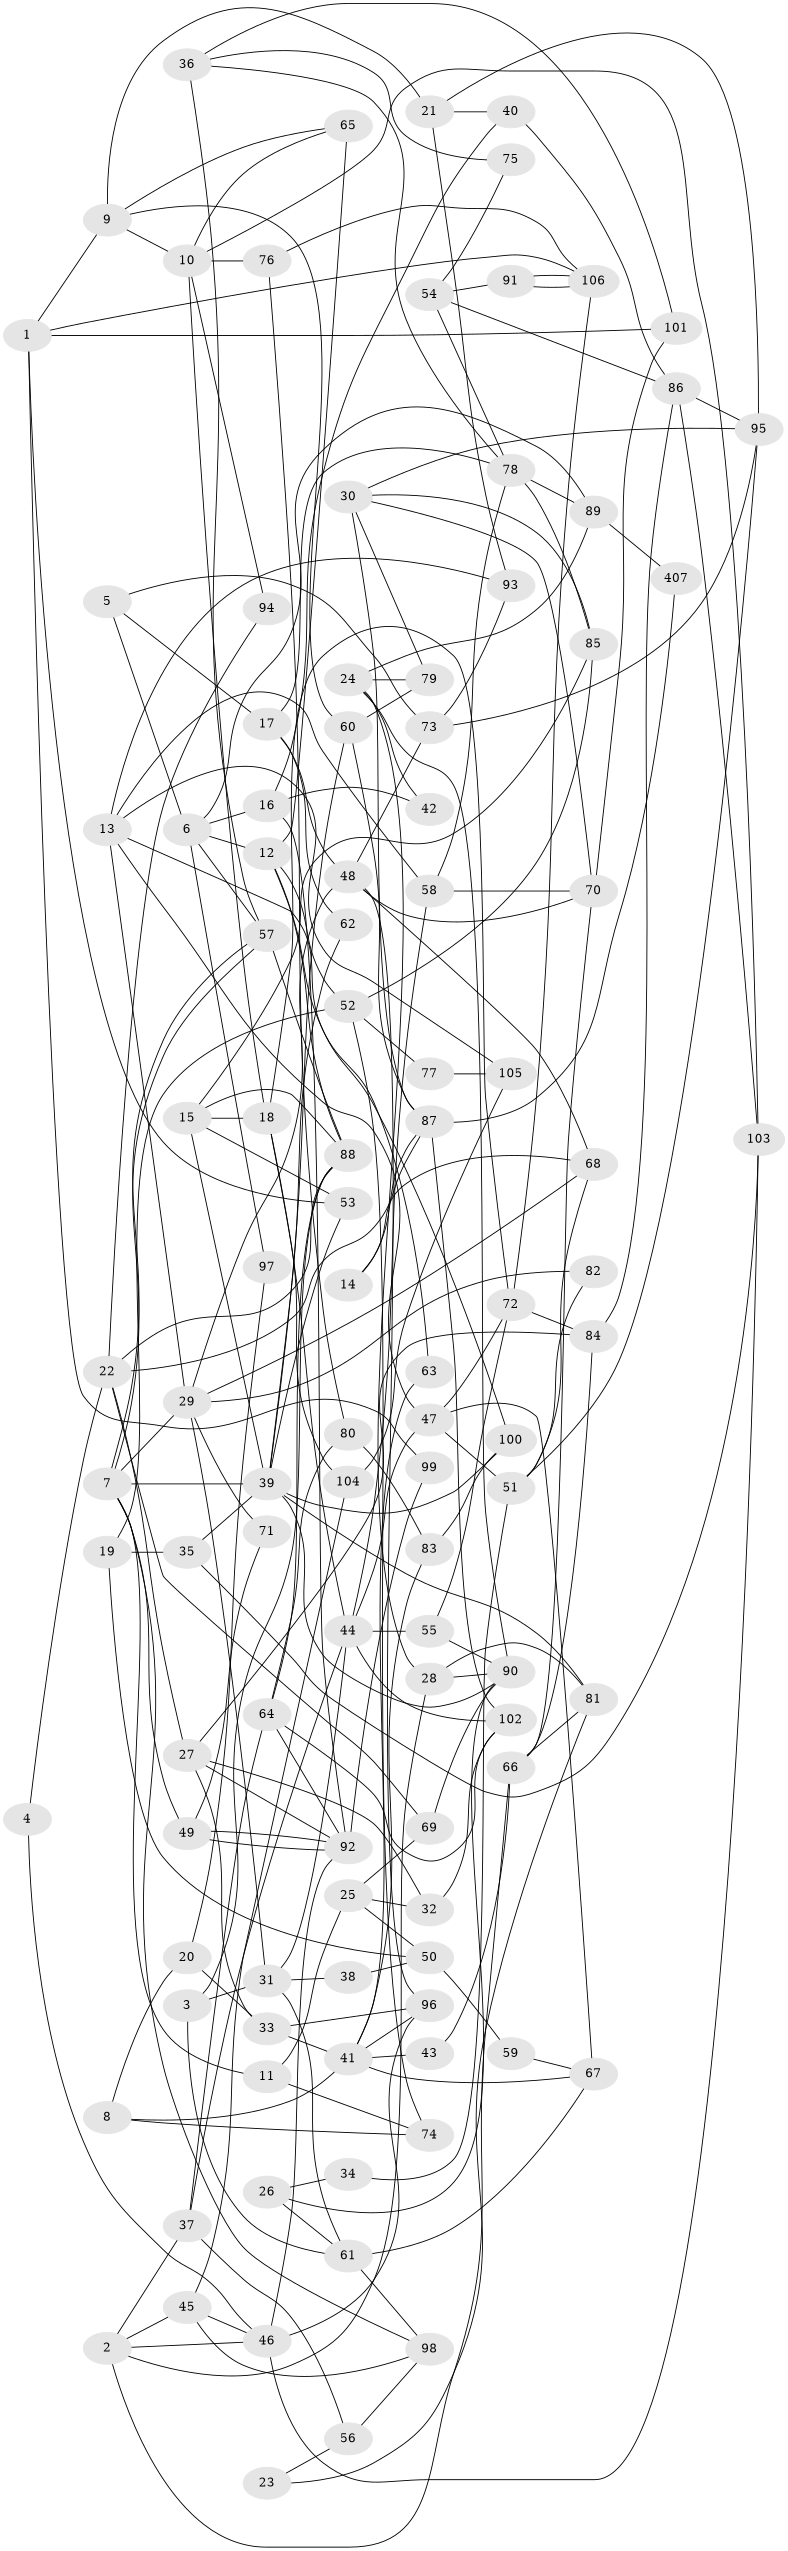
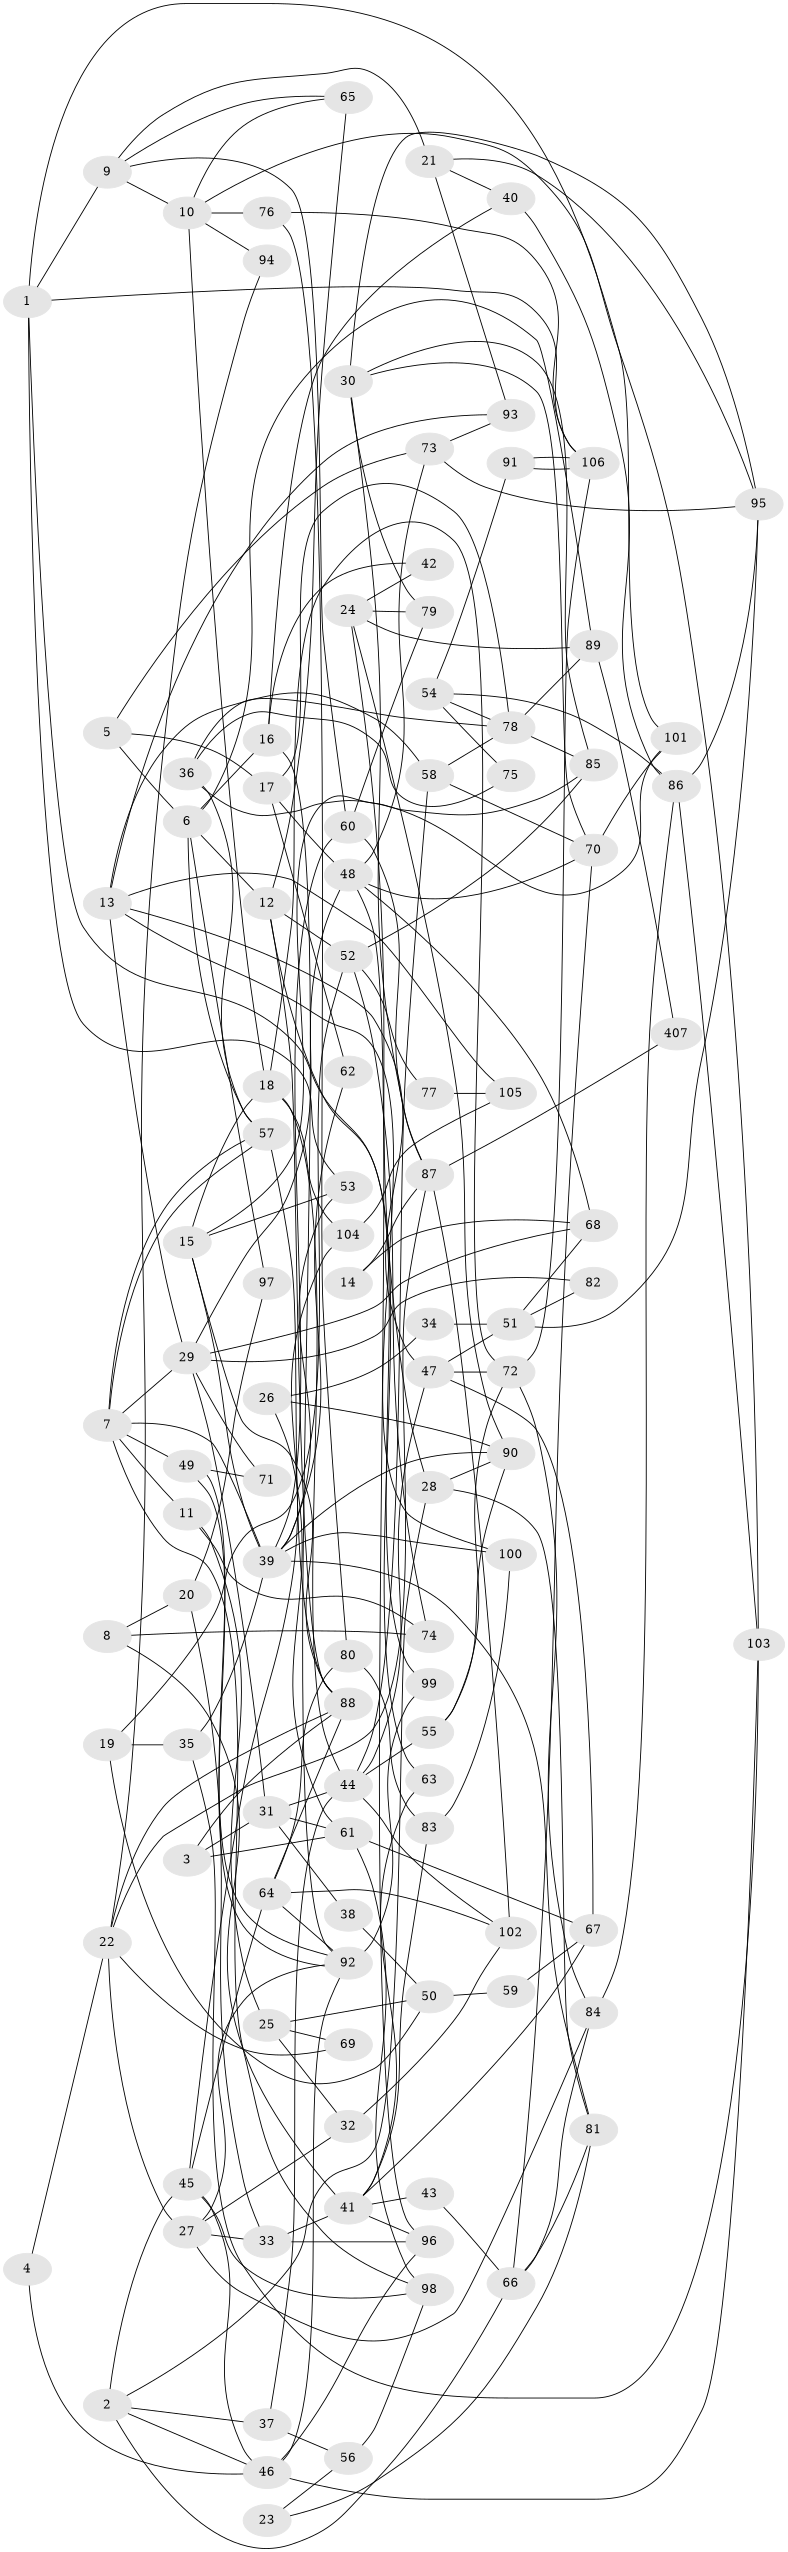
edge "90" -- "69": removed
edge "64" -- "37": now "64" -- "45"
